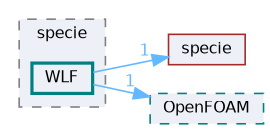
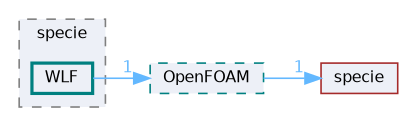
edge "WLF" -> "specie": now "OpenFOAM" -> "specie"
